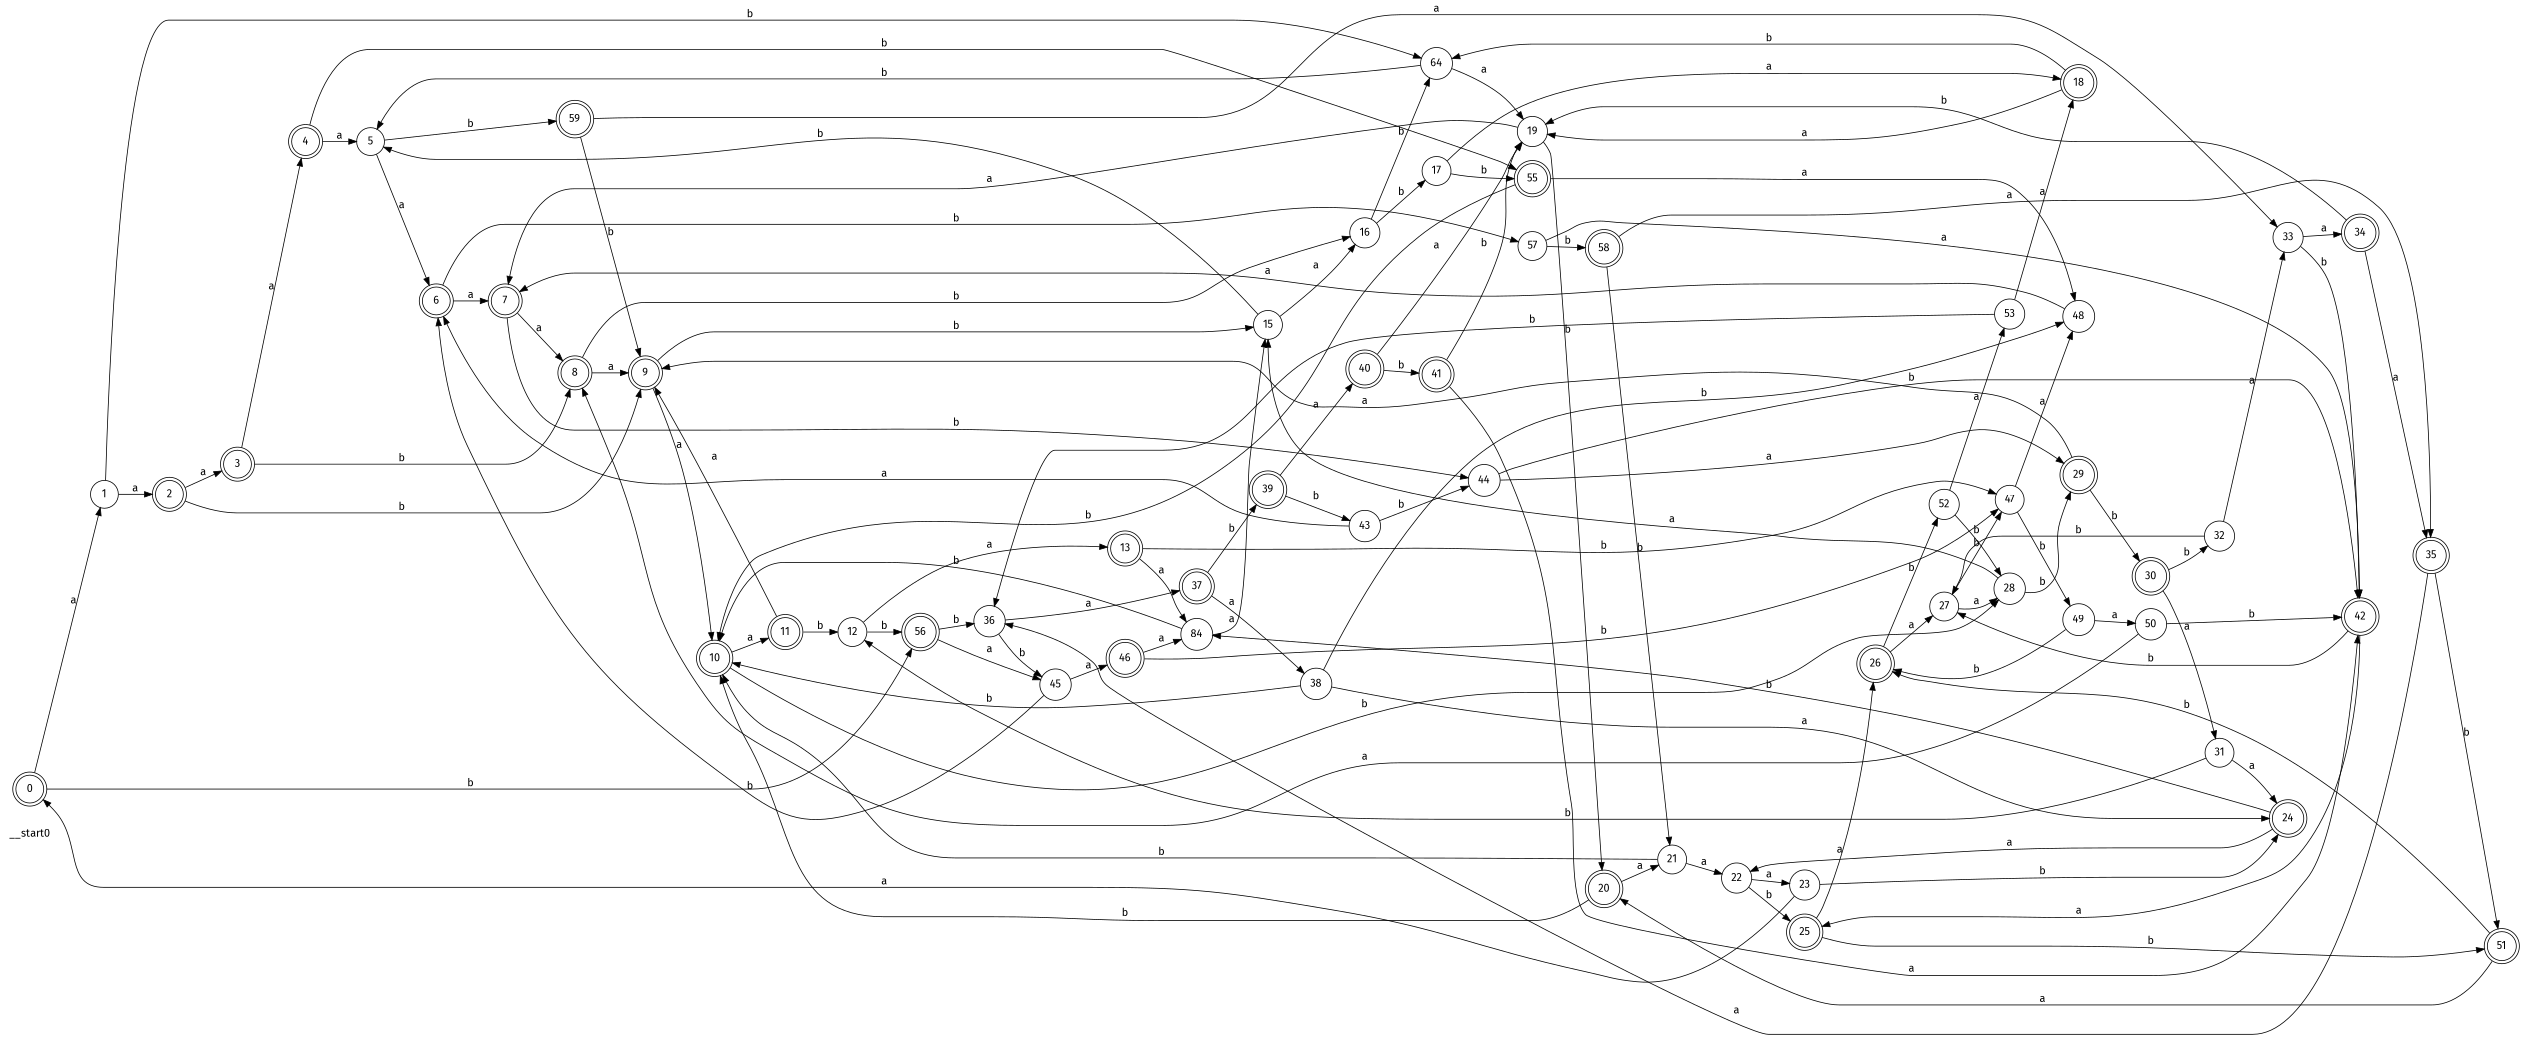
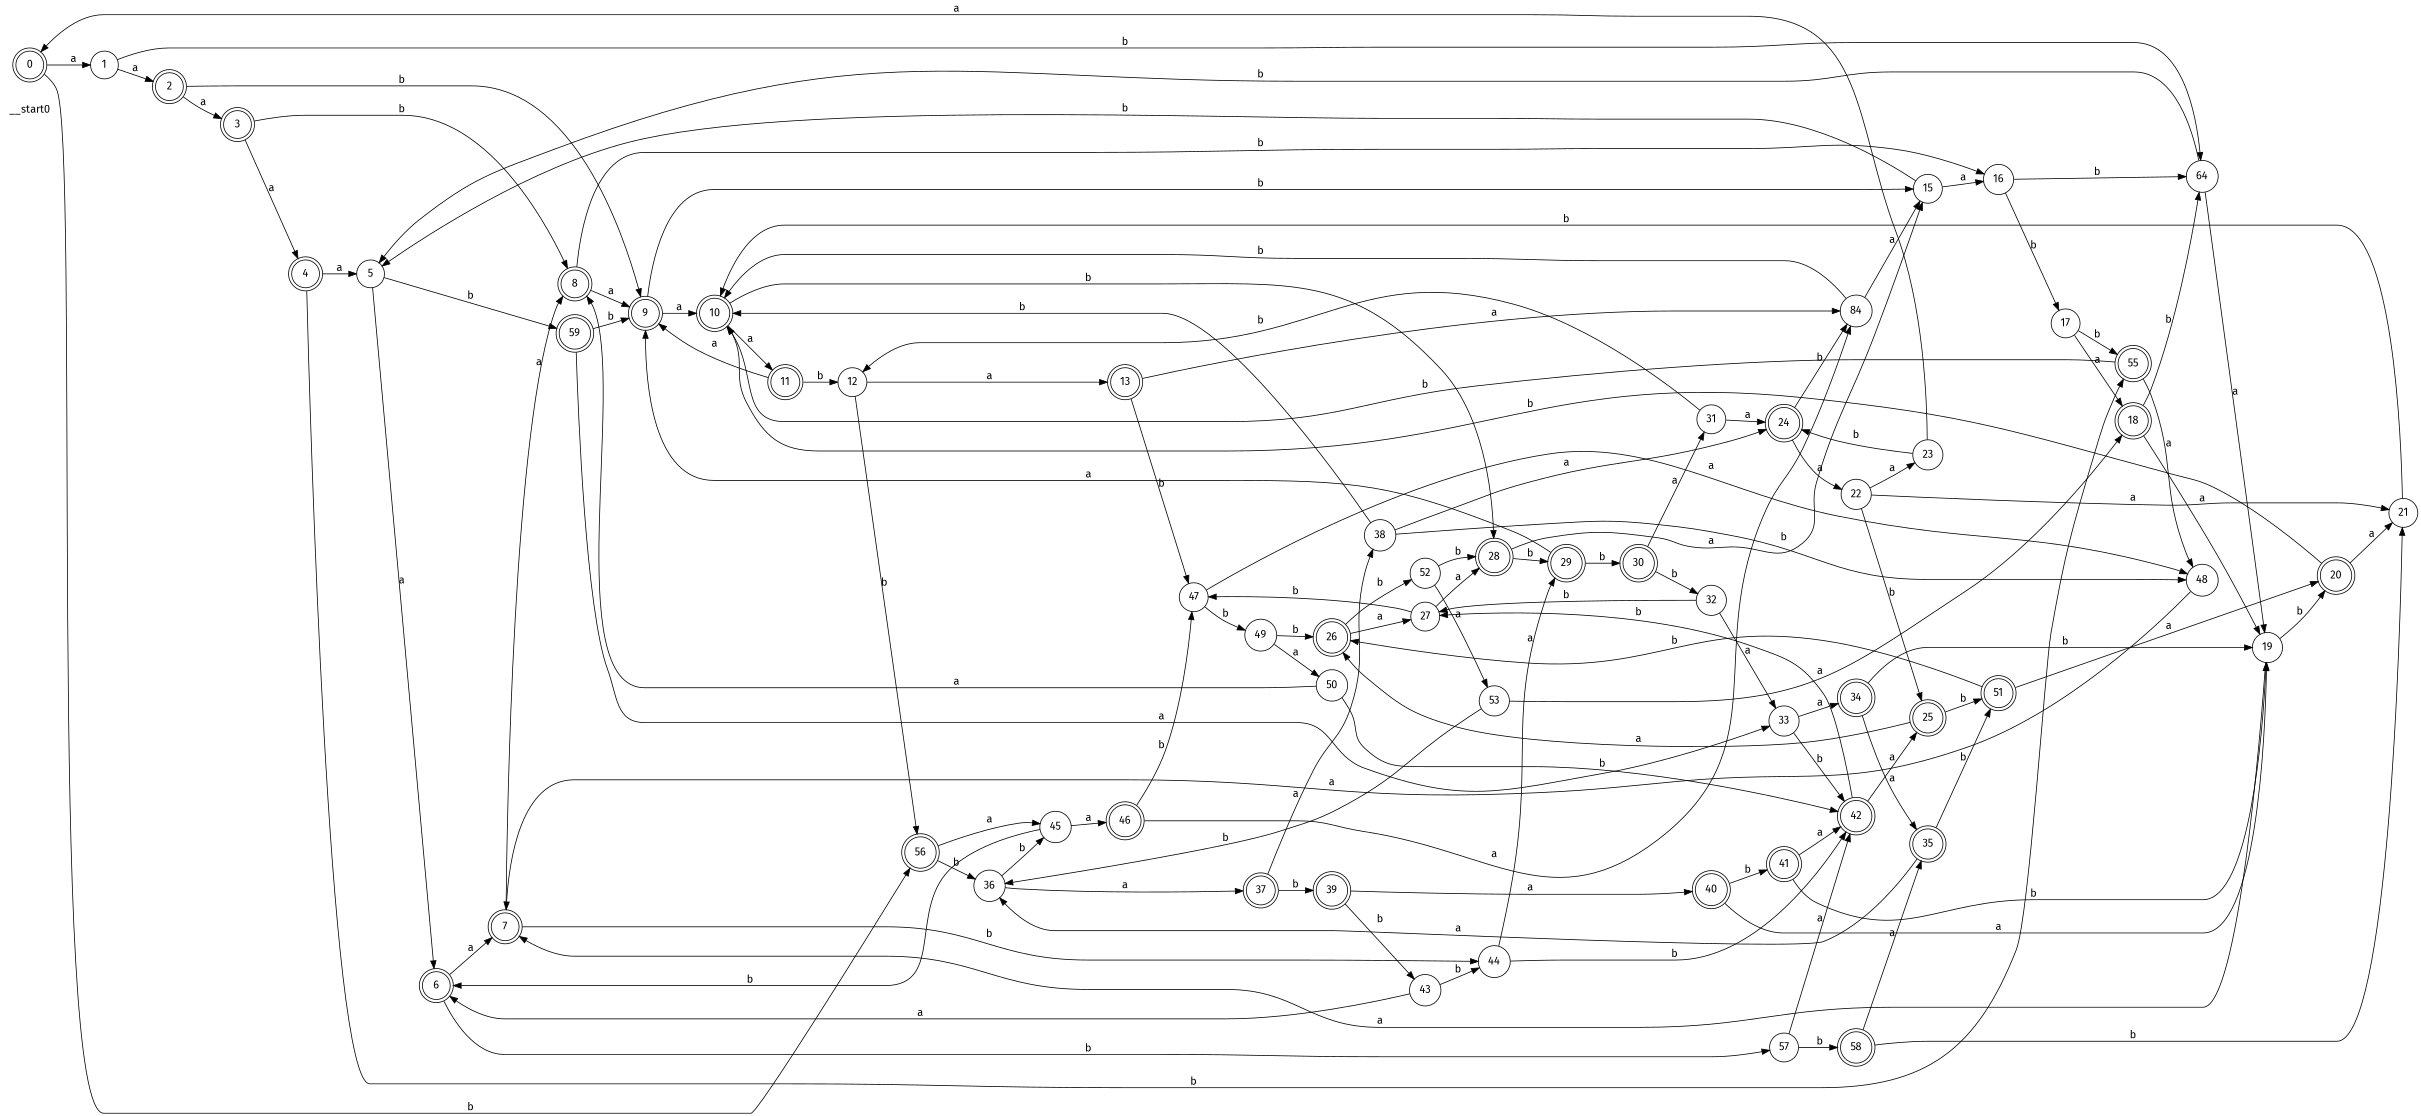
node "28": shape circle -> doublecircle
edge "21" -> "22": reversed
